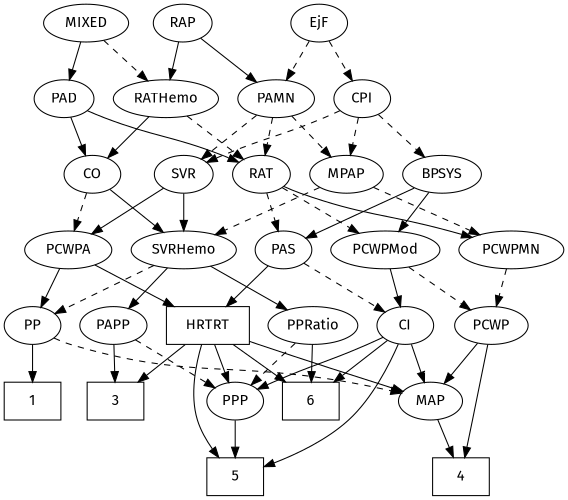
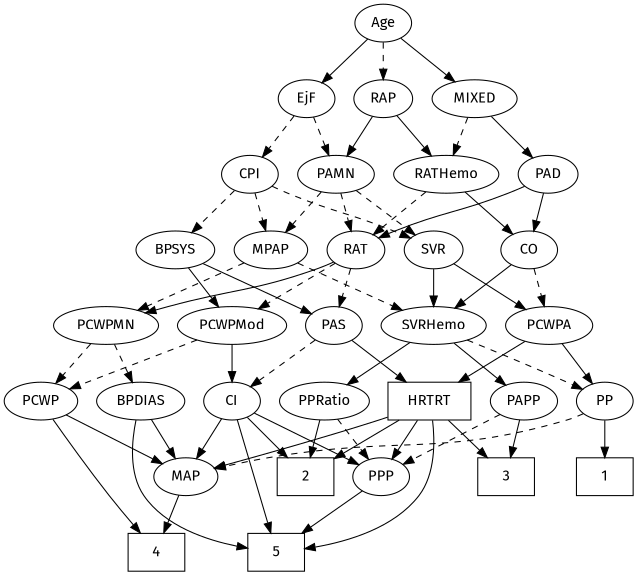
node "Age": added
node "BPDIAS": added
node "6": label "6" -> "2"
